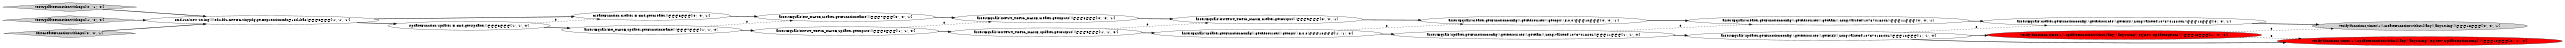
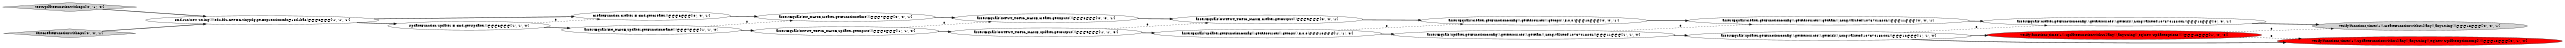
node "testUpdateFunctionWithCpu['1', '0', '0']": removed
